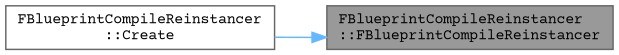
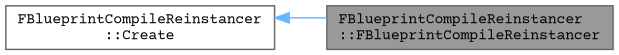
edge "FBlueprintCompileReinstancer ::Create" -> "FBlueprintCompileReinstancer ::FBlueprintCompileReinstancer": reversed
